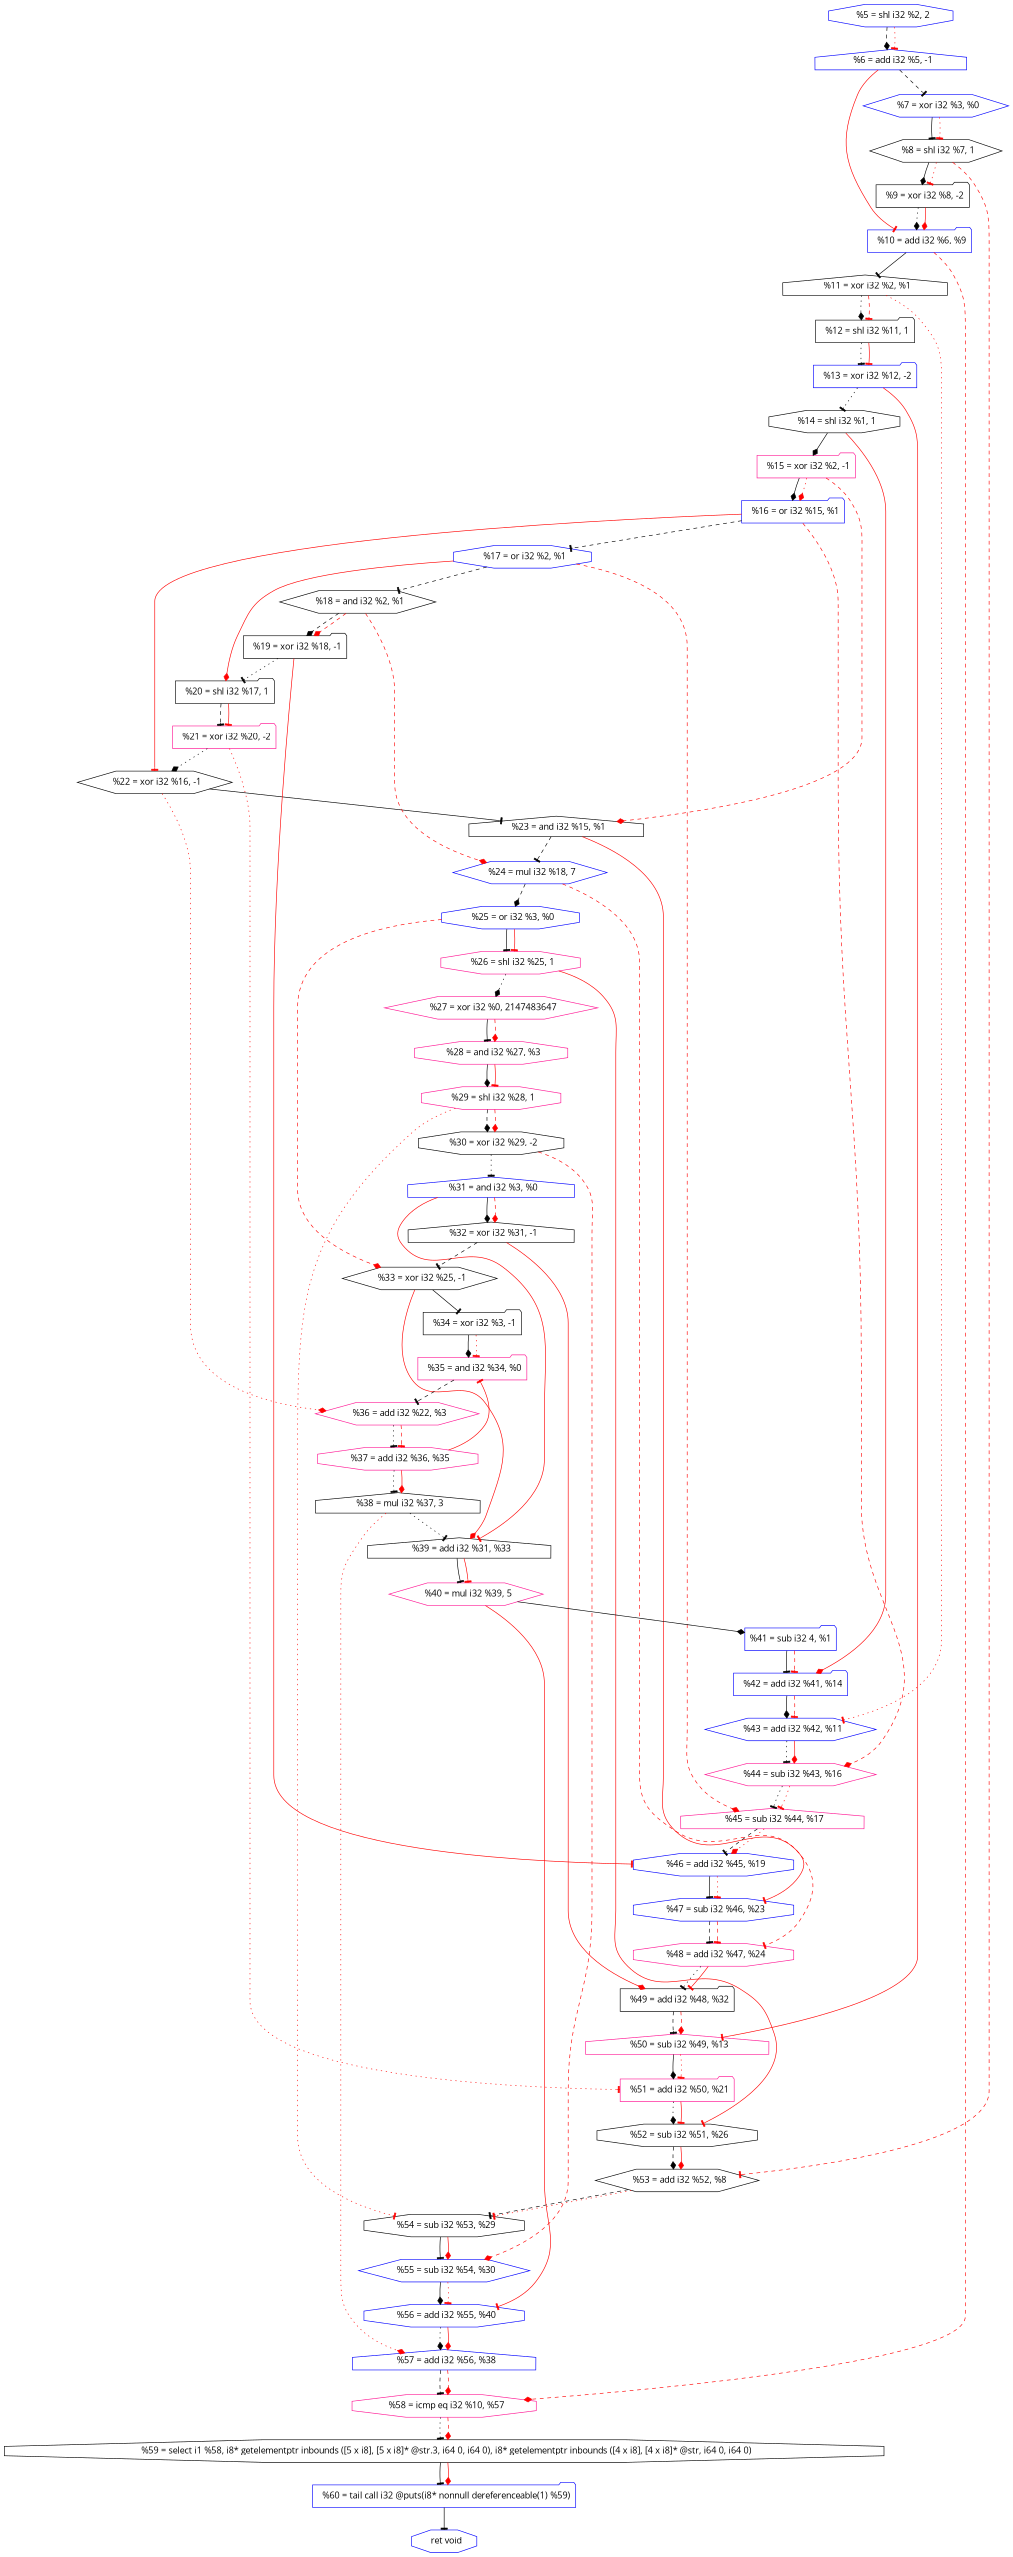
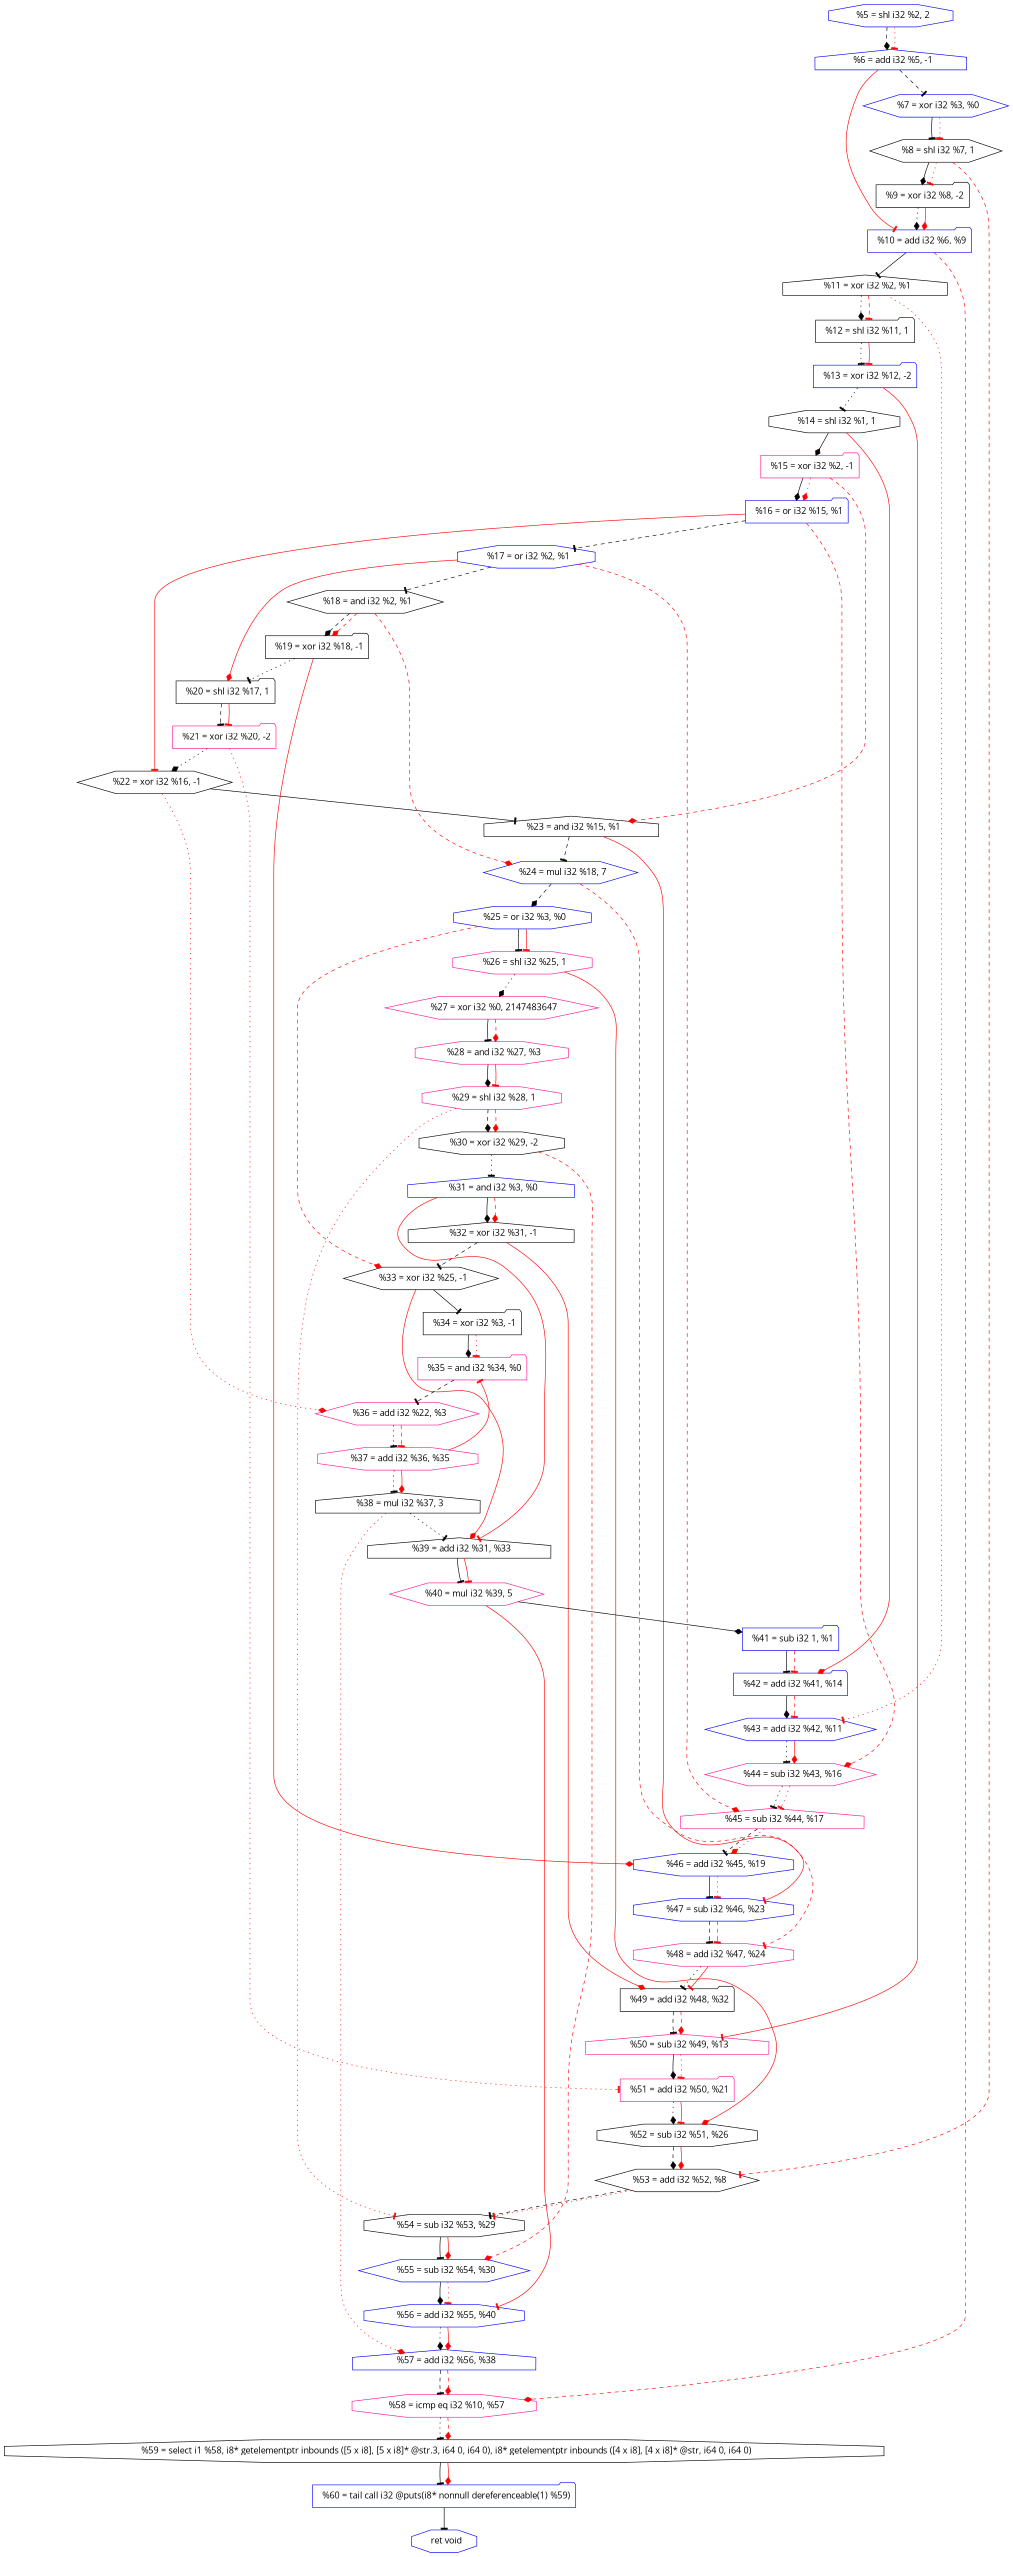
edge "%19 = xor i32 %18, -1" -> "%46 = add i32 %45, %19": arrowhead tee -> diamond
edge "%26 = shl i32 %25, 1" -> "%52 = sub i32 %51, %26": arrowhead tee -> diamond
node "%41 = sub i32 4, %1": label "%41 = sub i32 4, %1" -> "%41 = sub i32 1, %1"
